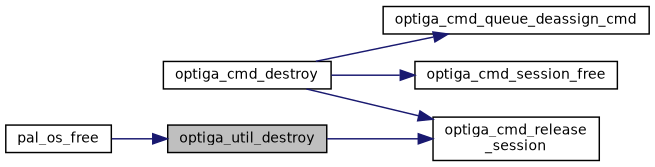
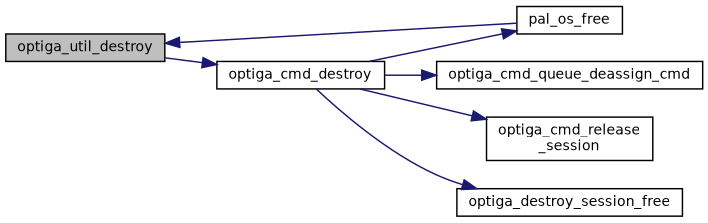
edge "optiga_cmd_destroy" -> "pal_os_free": added
node "optiga_cmd_session_free": label "optiga_cmd_session_free" -> "optiga_destroy_session_free"
edge "optiga_util_destroy" -> "optiga_cmd_release _session": now "optiga_util_destroy" -> "optiga_cmd_destroy"
